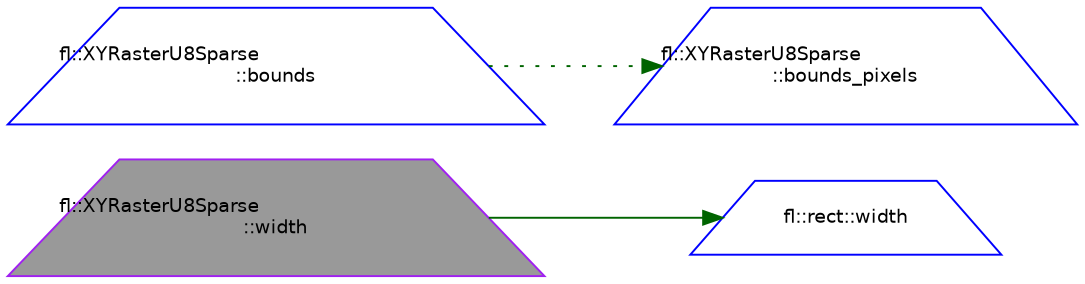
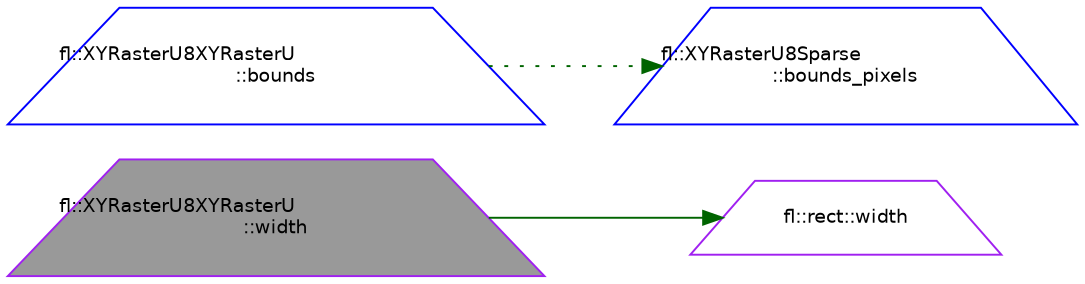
node "fl::XYRasterU8Sparse ::bounds": label "fl::XYRasterU8Sparse ::bounds" -> "fl::XYRasterU8XYRasterU ::bounds"
node "fl::XYRasterU8Sparse ::width": label "fl::XYRasterU8Sparse ::width" -> "fl::XYRasterU8XYRasterU ::width"
node "fl::rect::width": color blue -> purple
